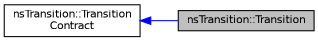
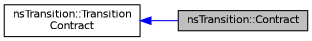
node "nsTransition::Transition": label "nsTransition::Transition" -> "nsTransition::Contract"
